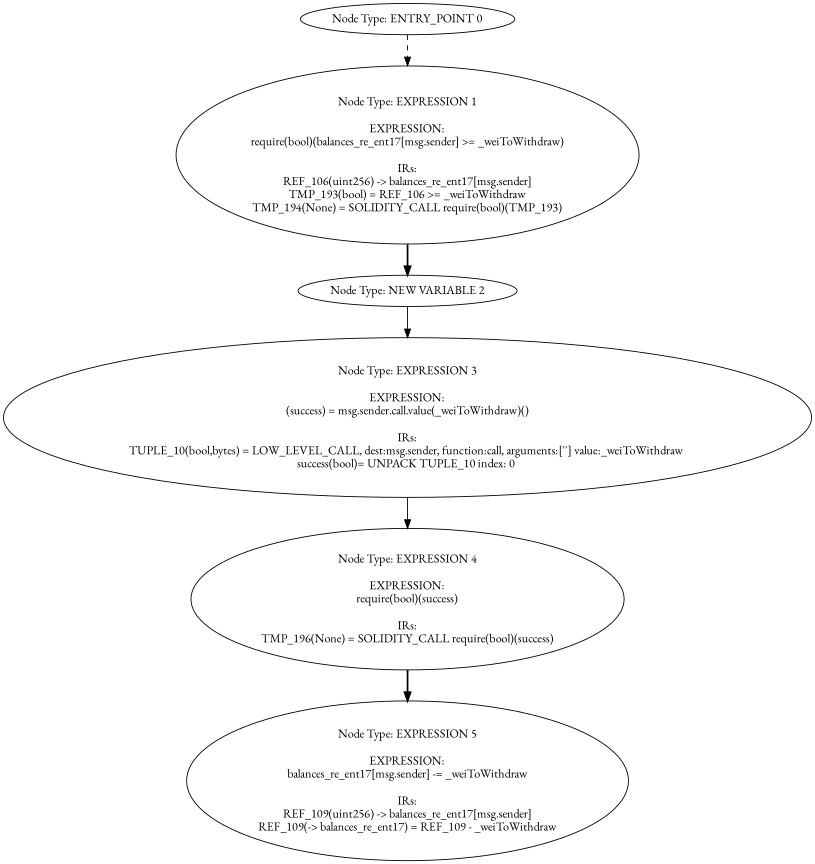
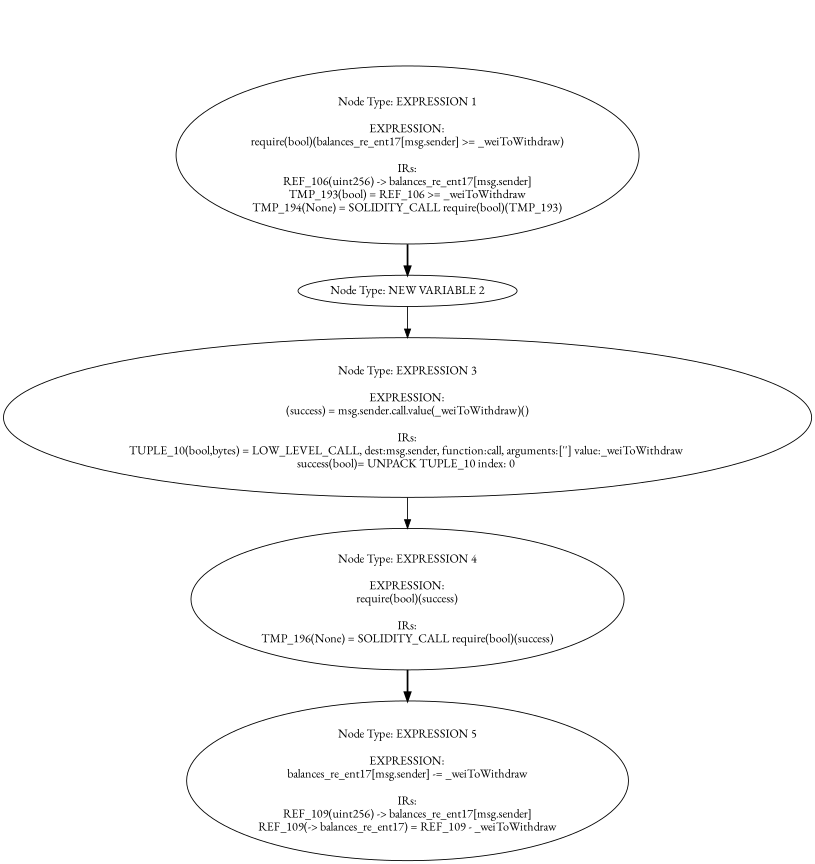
node "Node Type: ENTRY_POINT 0": removed
